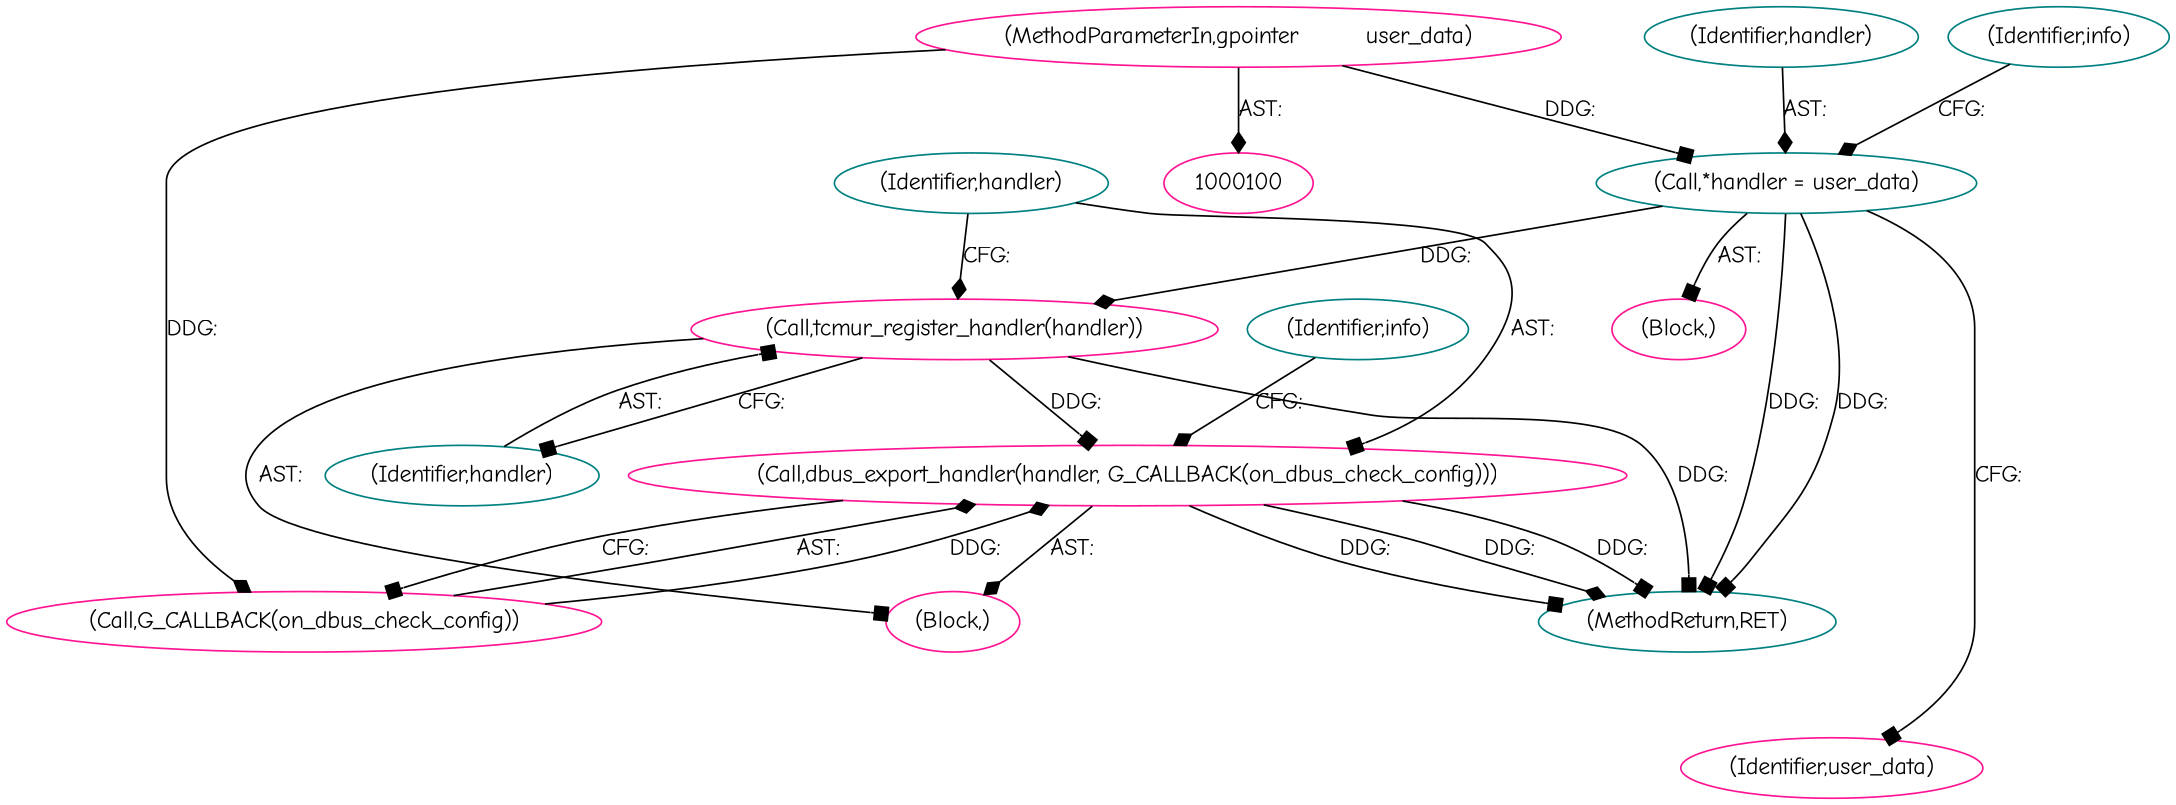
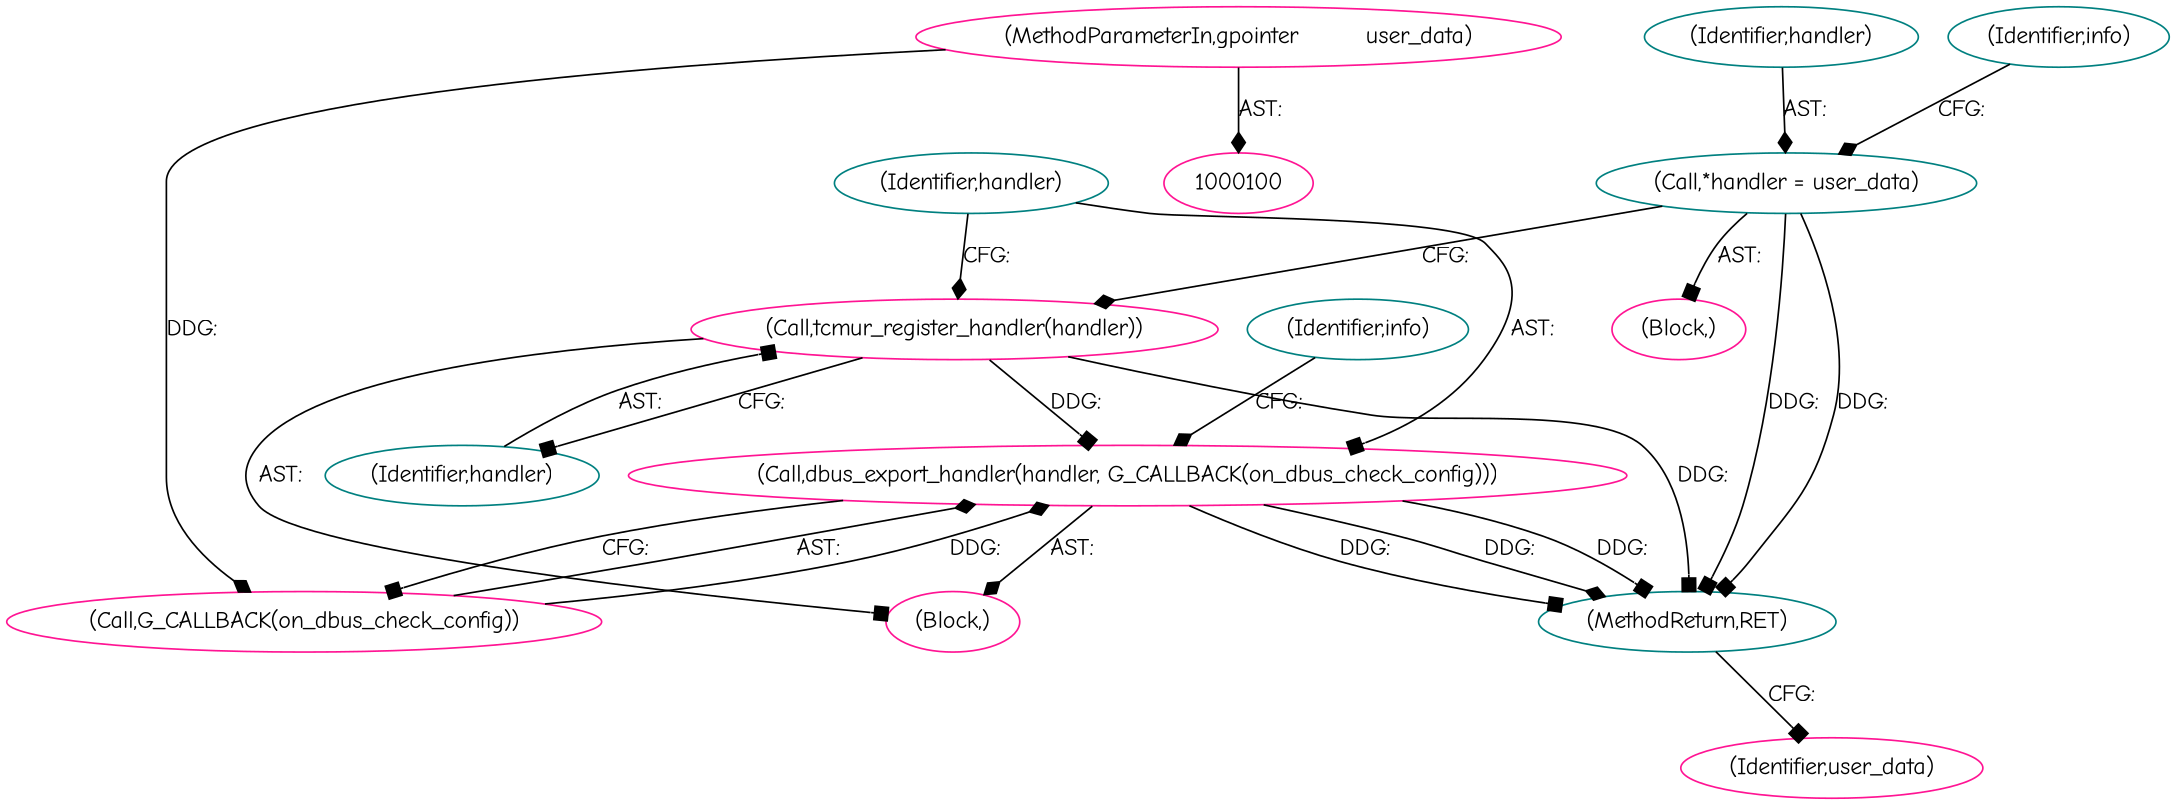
edge "(MethodParameterIn,gpointer         user_data)" -> "(Call,*handler = user_data)": removed, label "DDG:"
edge "(Call,*handler = user_data)" -> "(Call,tcmur_register_handler(handler))": label "DDG: " -> "CFG: "
edge "(Call,*handler = user_data)" -> "(Identifier,user_data)": now "(MethodReturn,RET)" -> "(Identifier,user_data)"
